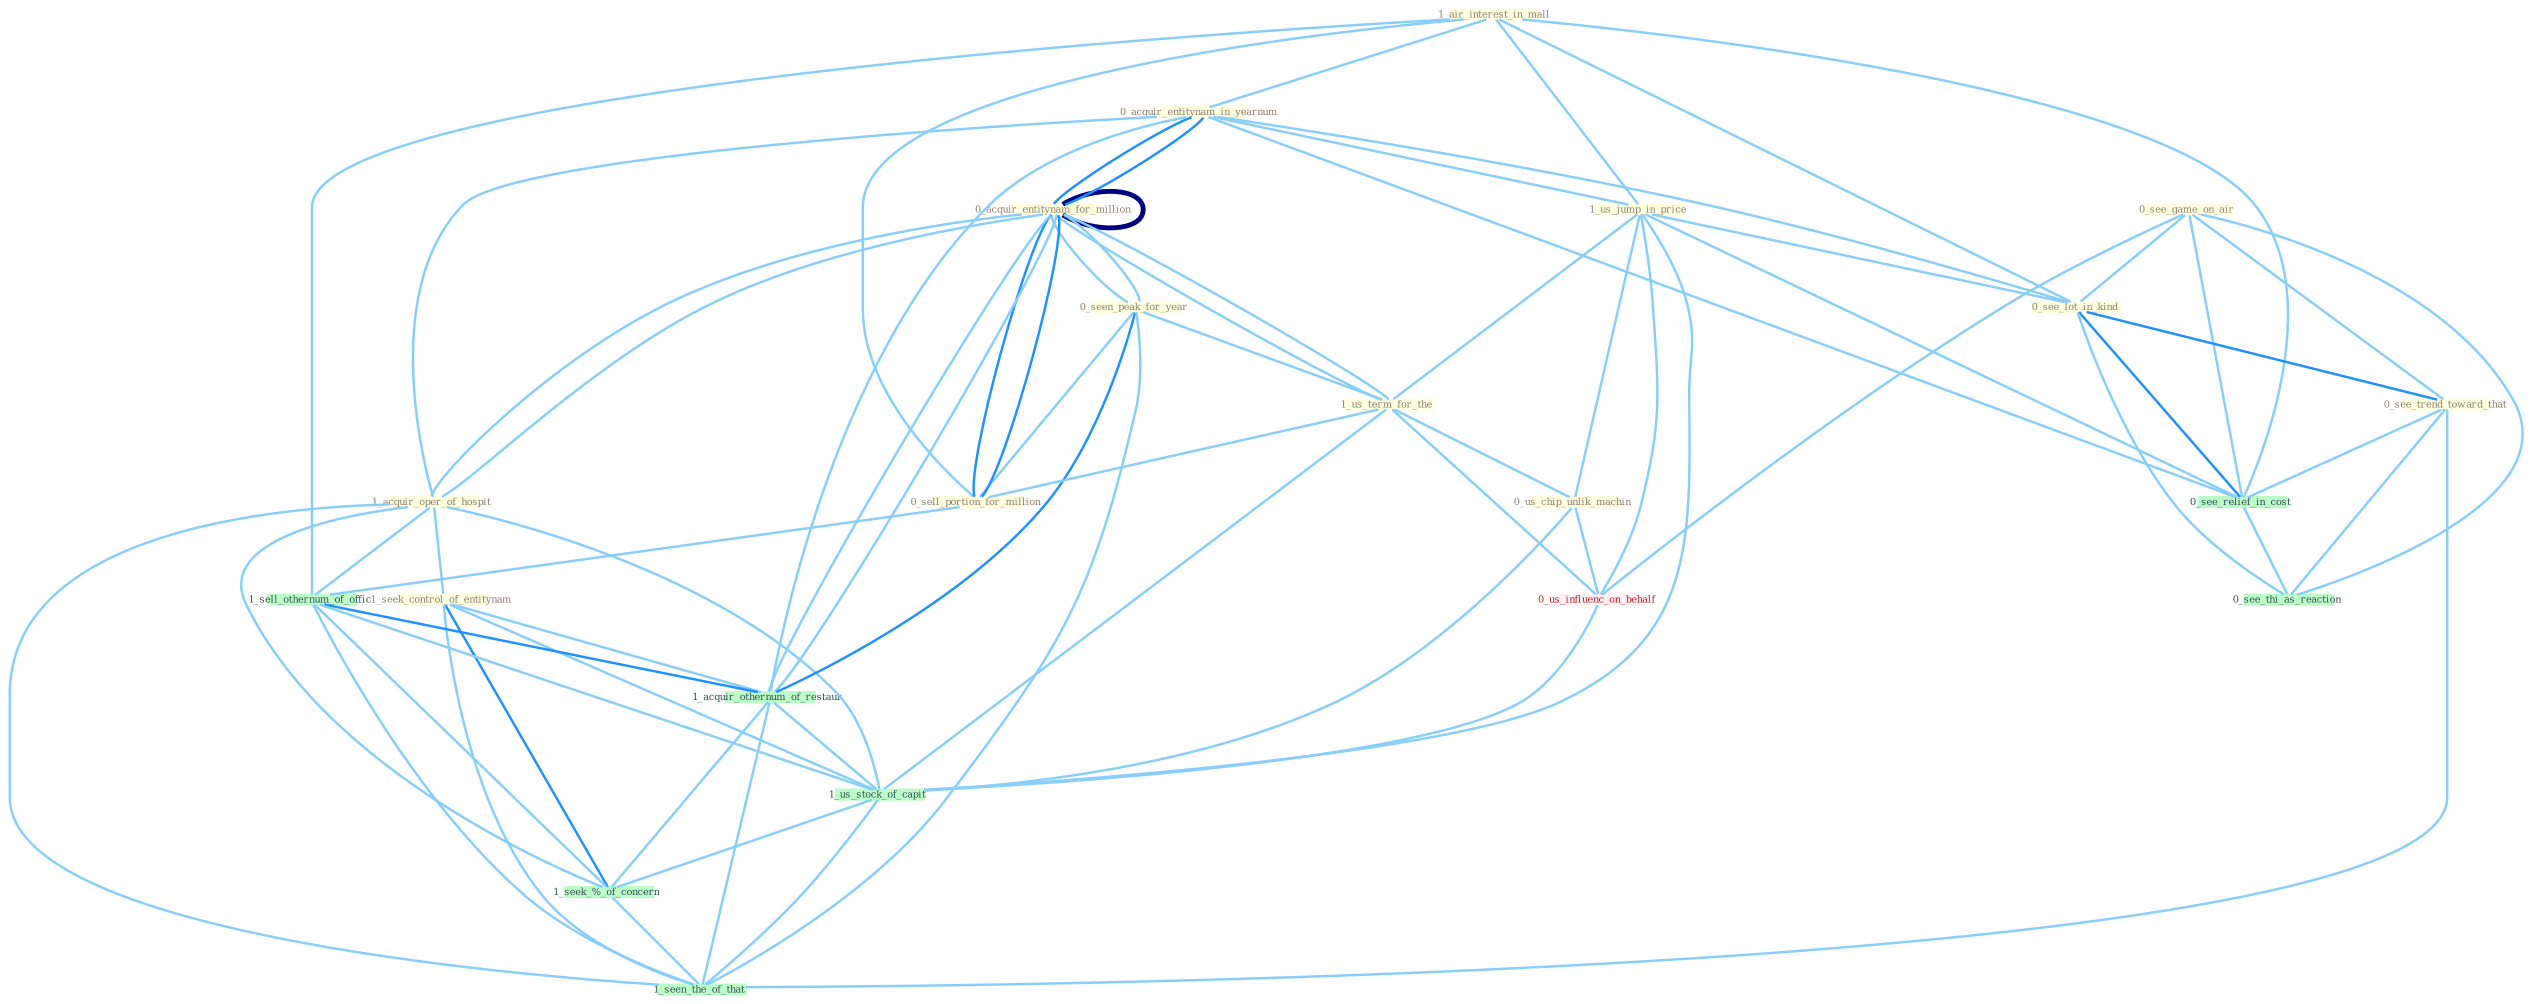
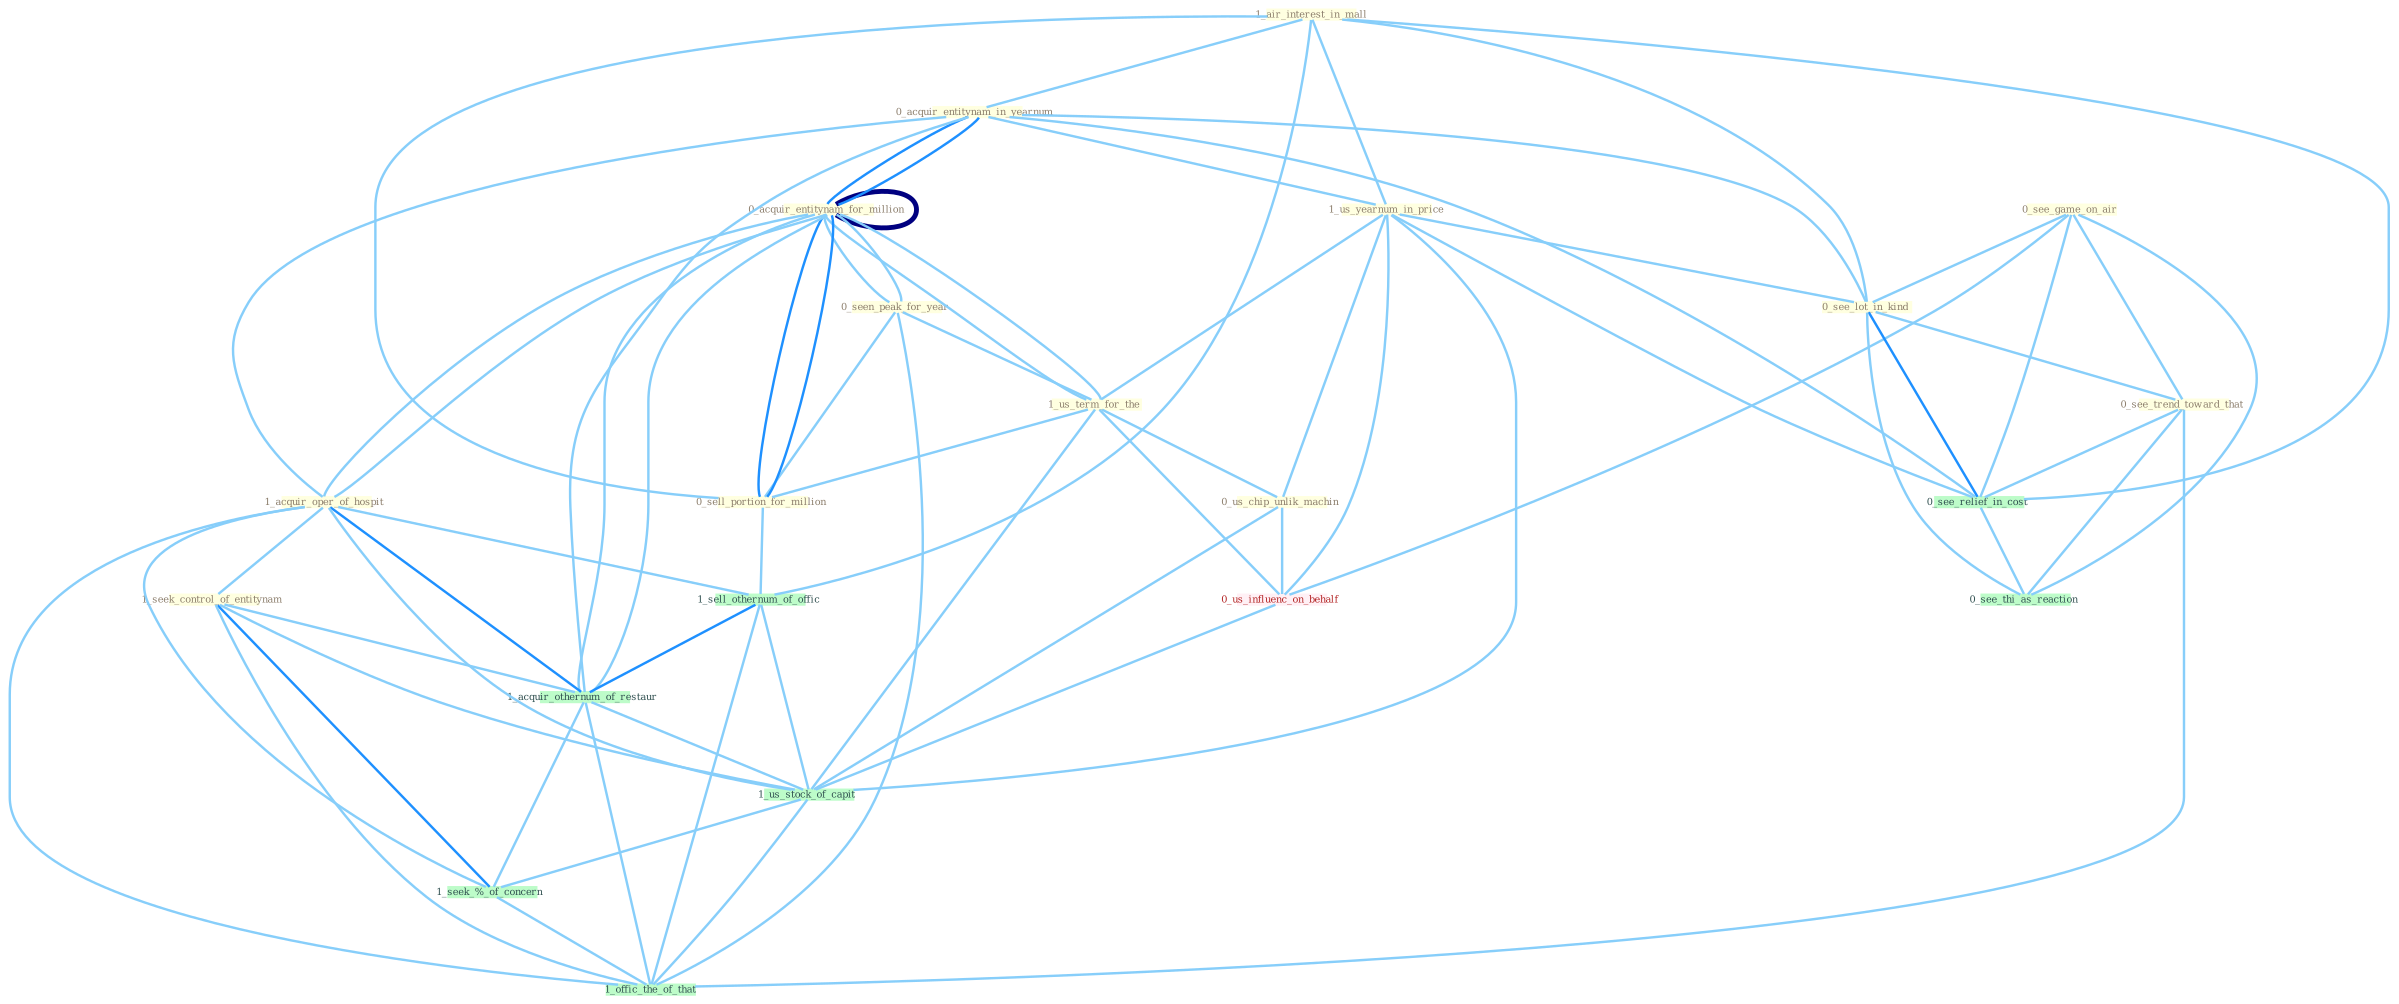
node "1_us_jump_in_price": label "1_us_jump_in_price" -> "1_us_yearnum_in_price"
edge "0_see_lot_in_kind" -- "0_see_trend_toward_that": color #1e90ff -> #87cefa
edge "0_seen_peak_for_year" -- "1_acquir_othernum_of_restaur": now "1_acquir_oper_of_hospit" -- "1_acquir_othernum_of_restaur"
edge "1_sell_othernum_of_offic" -- "1_seek_%_of_concern": removed
node "1_seen_the_of_that": label "1_seen_the_of_that" -> "1_offic_the_of_that"
